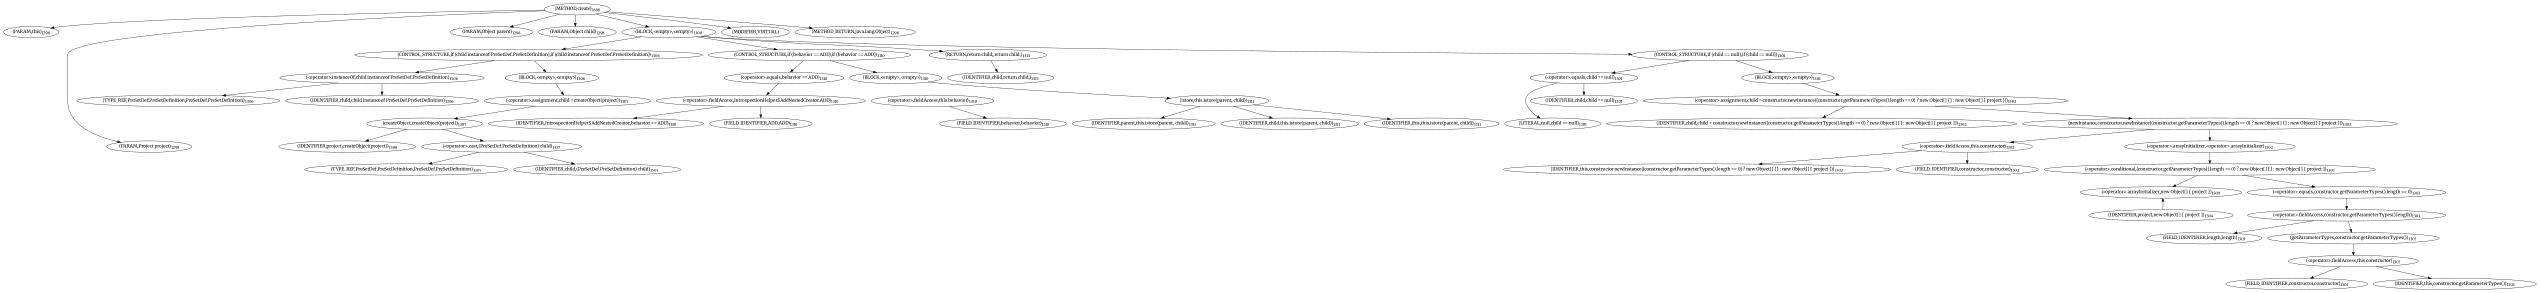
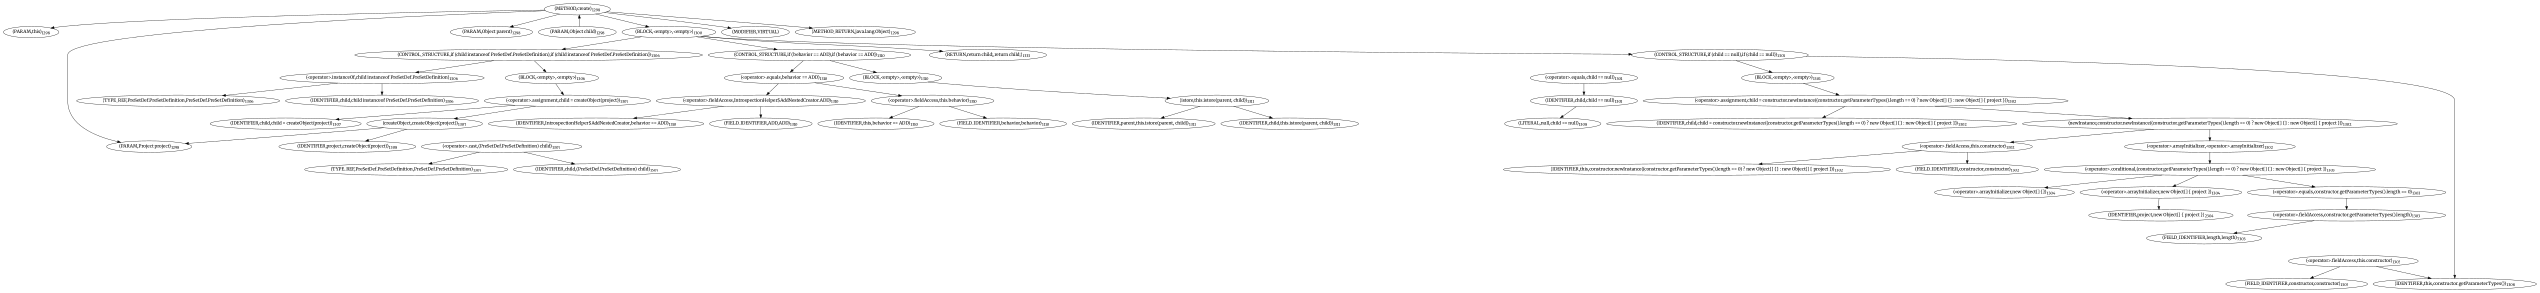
node "(METHOD,create)": text "1698" -> "1298"
edge "(METHOD,create)" -> "(PARAM,Object child)": reversed
edge "(CONTROL_STRUCTURE,if (child == null),if (child == null))" -> "(<operator>.equals,child == null)": now "(CONTROL_STRUCTURE,if (child == null),if (child == null))" -> "(IDENTIFIER,this,constructor.getParameterTypes())"
node "(IDENTIFIER,child,return child;)": removed
edge "(<operator>.equals,behavior == ADD)" -> "(<operator>.fieldAccess,this.behavior)": added
edge "(<operator>.equals,child == null)" -> "(LITERAL,null,child == null)": now "(IDENTIFIER,child,child == null)" -> "(LITERAL,null,child == null)"
node "(<operator>.fieldAccess,this.behavior)": text "1330" -> "1310"
node "(FIELD_IDENTIFIER,behavior,behavior)": text "1310" -> "1110"
node "(LITERAL,null,child == null)": text "1301" -> "1308"
node "(IDENTIFIER,child,child = createObject(project))": added
node "(IDENTIFIER,this,behavior == ADD)": added
node "(IDENTIFIER,this,this.istore(parent, child))": removed
edge "(createObject,createObject(project))" -> "(<operator>.cast,(PreSetDef.PreSetDefinition) child)": now "(createObject,createObject(project))" -> "(PARAM,Project project)"
node "(<operator>.cast,(PreSetDef.PreSetDefinition) child)": text "1337" -> "1307"
node "(<operator>.arrayInitializer,new Object[] {})": added
node "(<operator>.arrayInitializer,new Object[] { project })": text "1309" -> "1304"
edge "(IDENTIFIER,project,new Object[] { project })" -> "(<operator>.arrayInitializer,new Object[] { project })": reversed
node "(IDENTIFIER,project,new Object[] { project })": text "1304" -> "2304"
node "(FIELD_IDENTIFIER,length,length)": text "1303" -> "7303"
node "(getParameterTypes,constructor.getParameterTypes())": removed
node "(IDENTIFIER,this,constructor.getParameterTypes())": text "1303" -> "1308"
